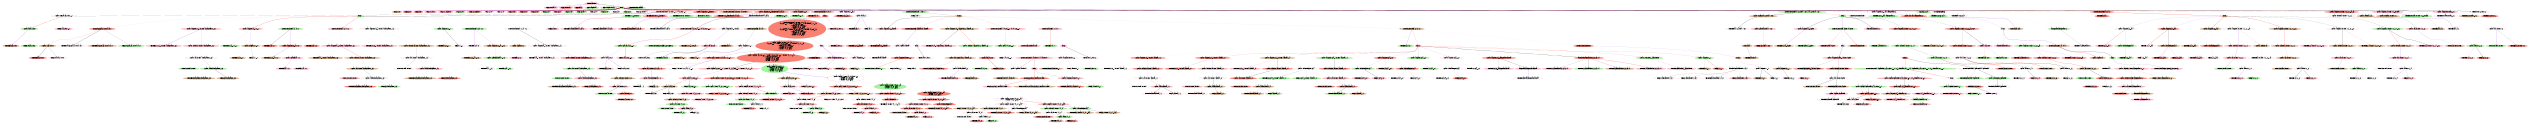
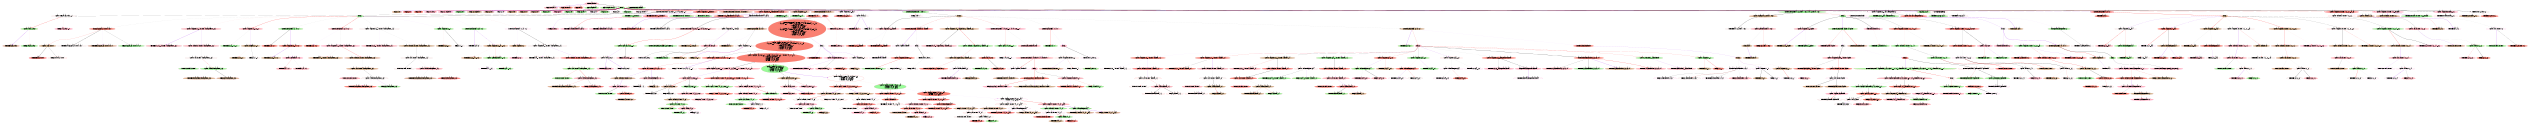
node "(LOCAL,v16: bool)": fillcolor white -> tan
